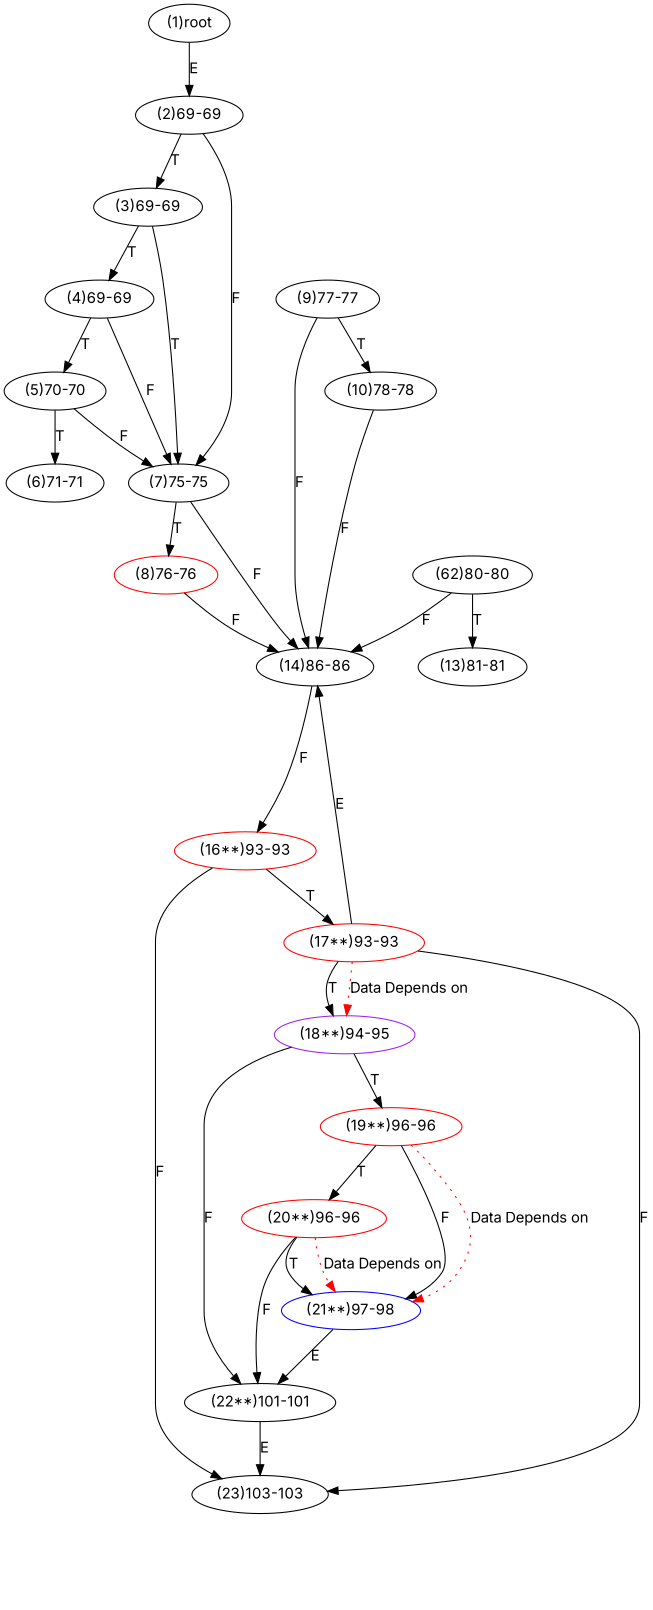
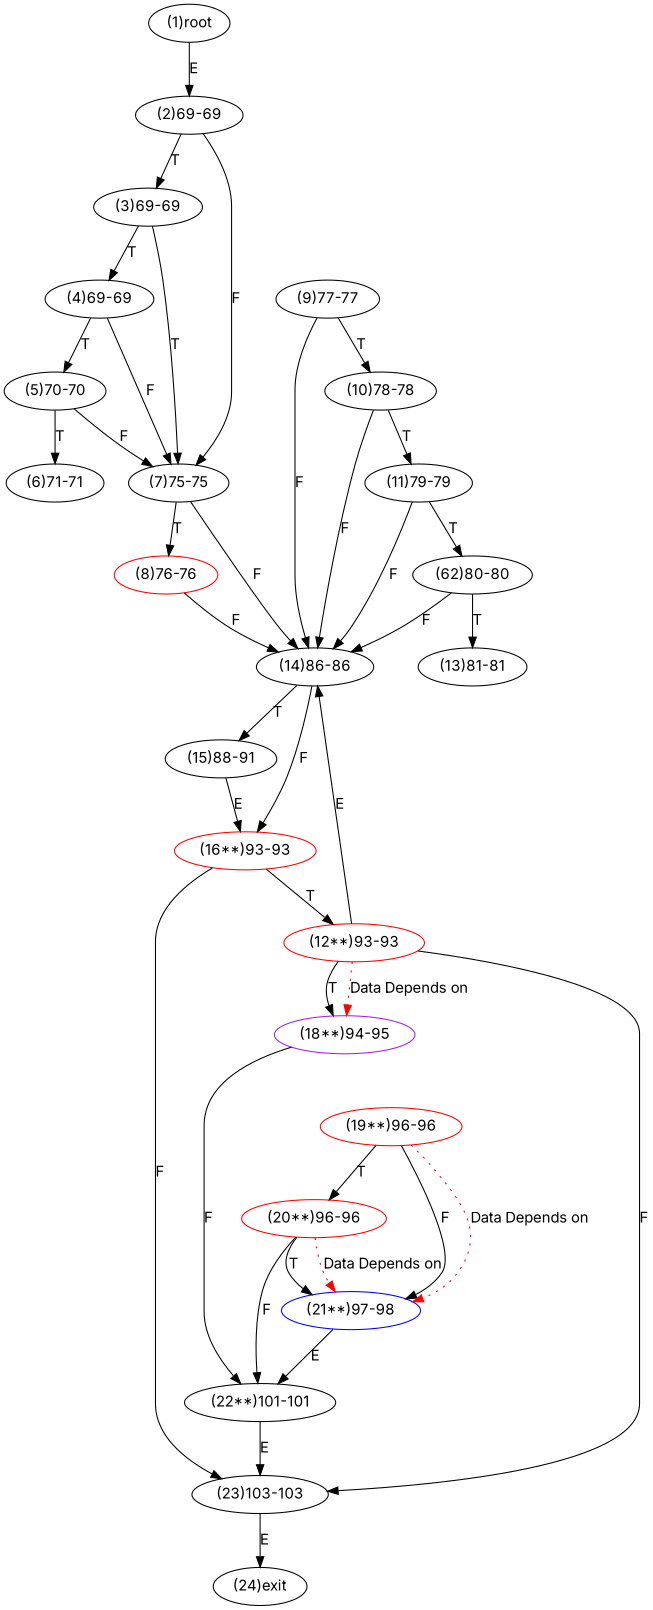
node "(11)79-79": added
node "(15)88-91": added
node "(17**)93-93": label "(17**)93-93" -> "(12**)93-93"
edge "(18**)94-95" -> "(19**)96-96": removed, label "T"
node "(24)exit": added
